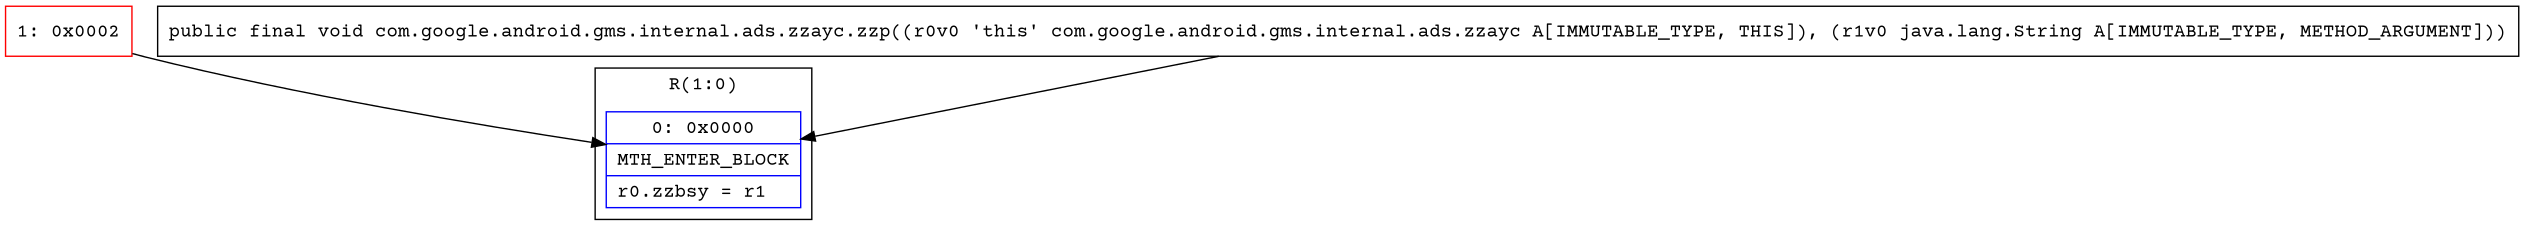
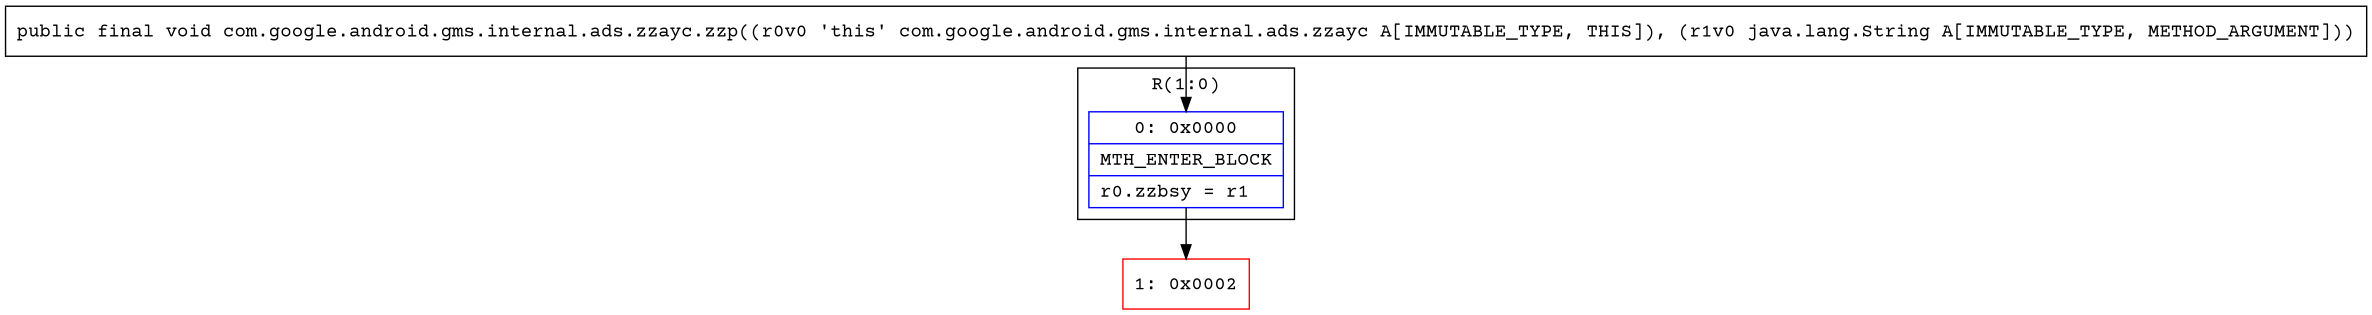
edge "1: 0x0002" -> "0: 0x0000": reversed
